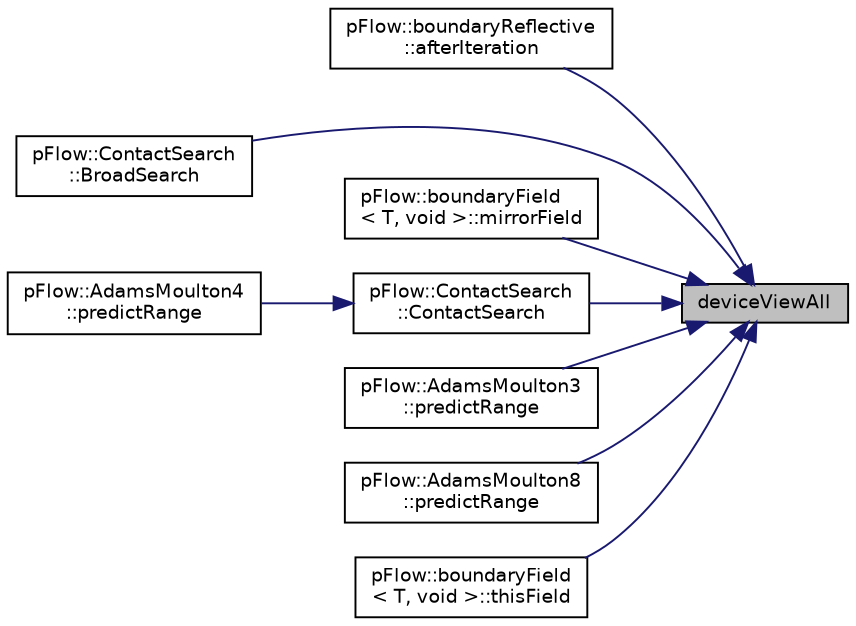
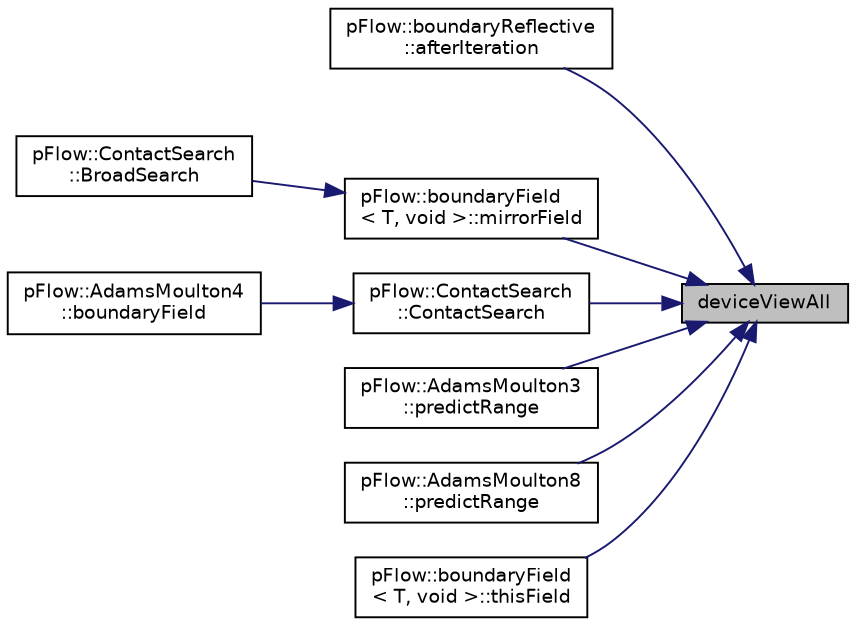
edge "pFlow::ContactSearch ::BroadSearch" -> "deviceViewAll": now "pFlow::ContactSearch ::BroadSearch" -> "pFlow::boundaryField < T, void >::mirrorField"
node "pFlow::AdamsMoulton4 ::predictRange": label "pFlow::AdamsMoulton4 ::predictRange" -> "pFlow::AdamsMoulton4 ::boundaryField"
